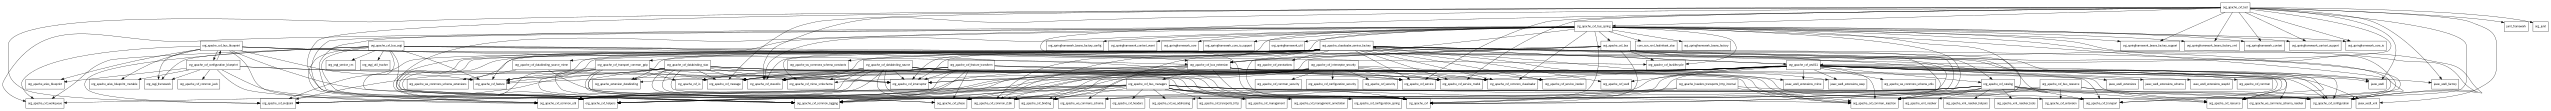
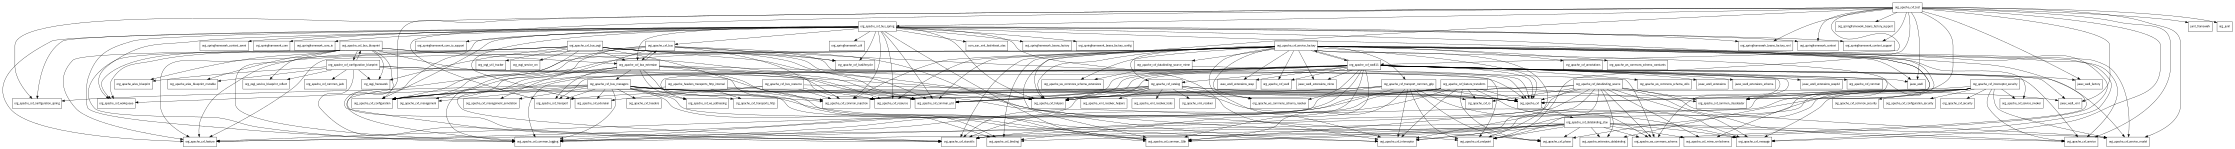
edge "org_apache_cxf_test" -> "org_springframework_core_io": now "org_apache_cxf_test" -> "org_apache_cxf_configuration_spring"
edge "org_apache_cxf_bus_spring" -> "org_springframework_beans_factory_support": removed
node "org_apache_classloader_service_factory": label "org_apache_classloader_service_factory" -> "org_apache_cxf_service_factory"
edge "org_apache_cxf_databinding_stax" -> "org_apache_cxf": reversed
node "org_osgi_service_blueprint_reflect": added
